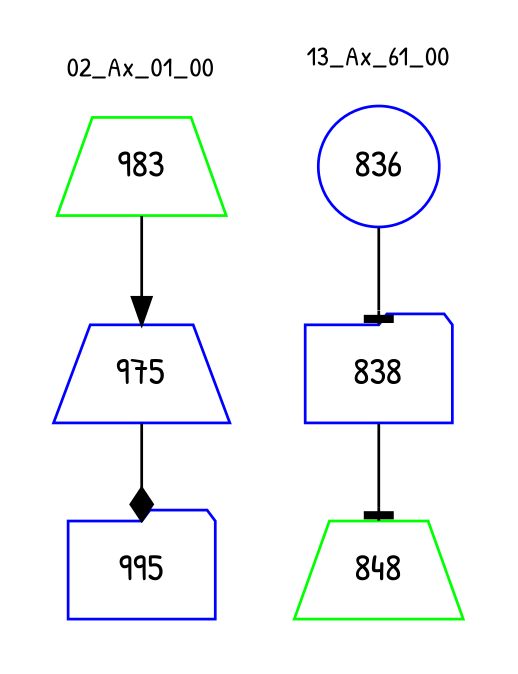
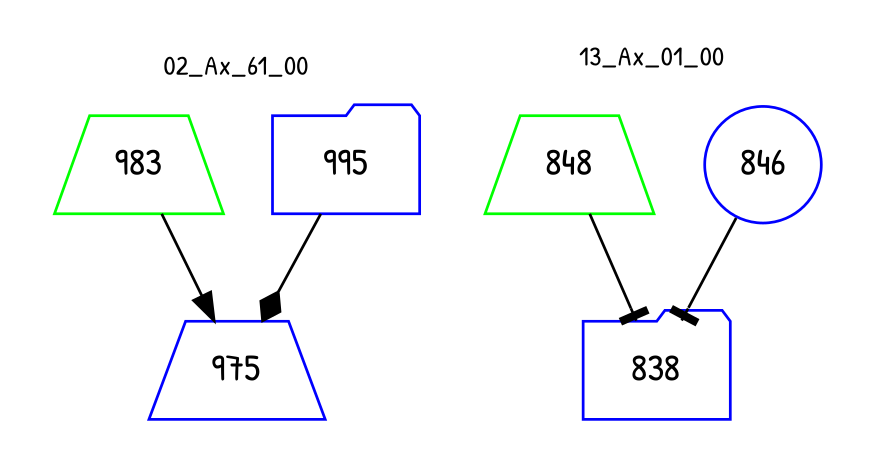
cluster "13_Ax_61_00": label "13_Ax_61_00" -> "13_Ax_01_00"
cluster "02_Ax_01_00": label "02_Ax_01_00" -> "02_Ax_61_00"
node "836": label "836" -> "846"
edge "975" -> "995": reversed
edge "838" -> "848": reversed
